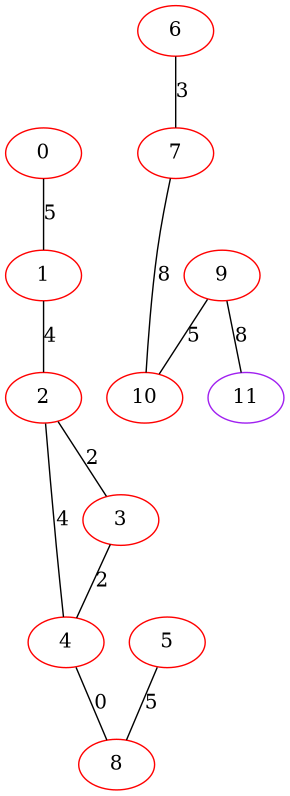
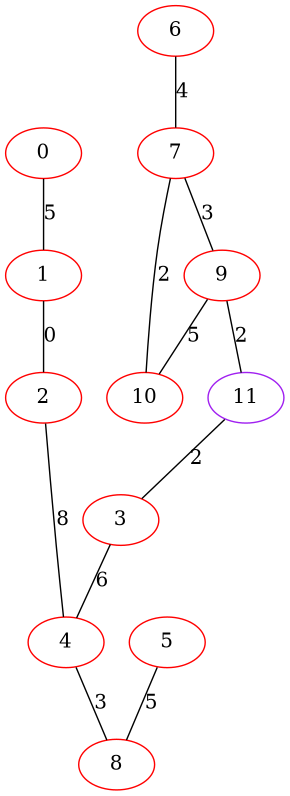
edge "6" -- "7": label "3" -> "4"
edge "7" -- "9": added, label "3"
edge "7" -- "10": label "8" -> "2"
edge "1" -- "2": label "4" -> "0"
edge "9" -- "11": label "8" -> "2"
edge "2" -- "3": now "11" -- "3"
edge "2" -- "4": label "4" -> "8"
edge "3" -- "4": label "2" -> "6"
edge "4" -- "8": label "0" -> "3"
